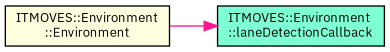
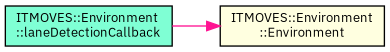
edge "ITMOVES::Environment ::Environment" -> "ITMOVES::Environment ::laneDetectionCallback": reversed
